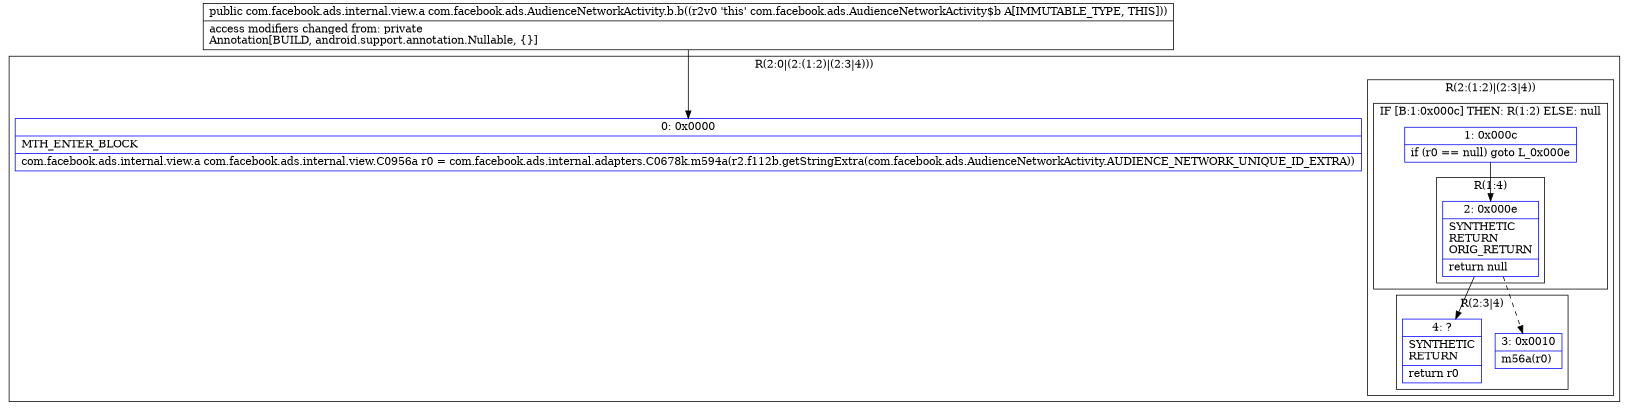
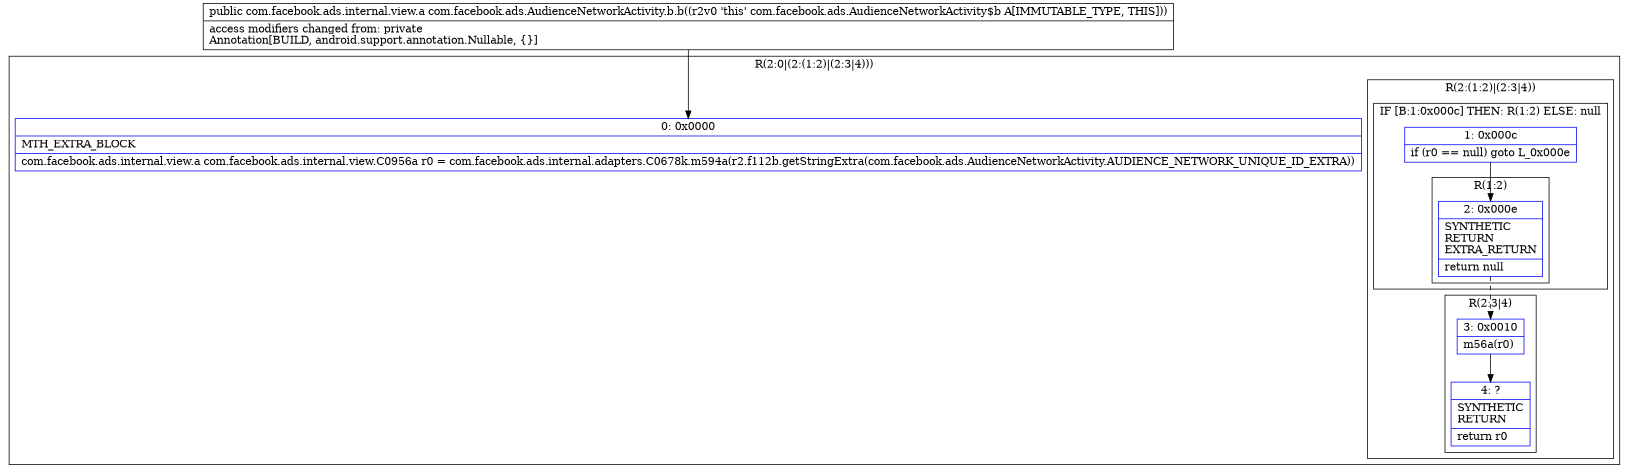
node "0: 0x0000": text "MTH_ENTER_BLOCK" -> "MTH_EXTRA_BLOCK"
cluster "R(1:4)": label "R(1:4)" -> "R(1:2)"
node "2: 0x000e": text "ORIG_RETURN" -> "EXTRA_RETURN"
edge "2: 0x000e" -> "4: ?": now "3: 0x0010" -> "4: ?"
